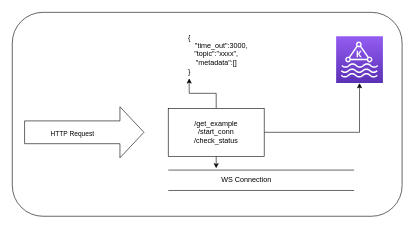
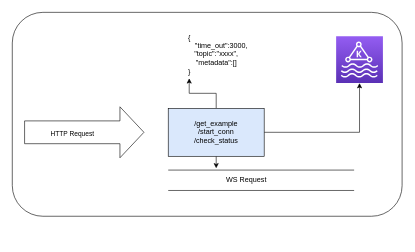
node "/get_example /start_conn /check_status": fillcolor #ffffff -> #dae8fc
node "WS Connection": label "WS Connection" -> "WS Request"
